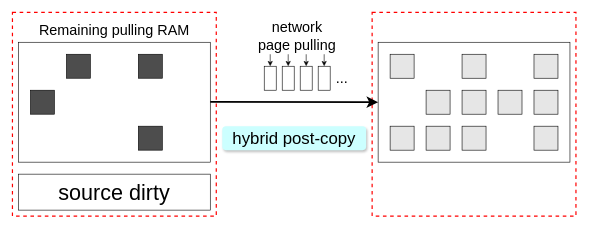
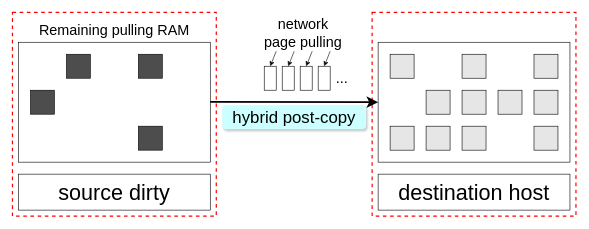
node "network page pulling": moved (297, 36) -> (303, 33)
node "hybrid post-copy": moved (294, 138) -> (294, 117)
node "destination host": added
